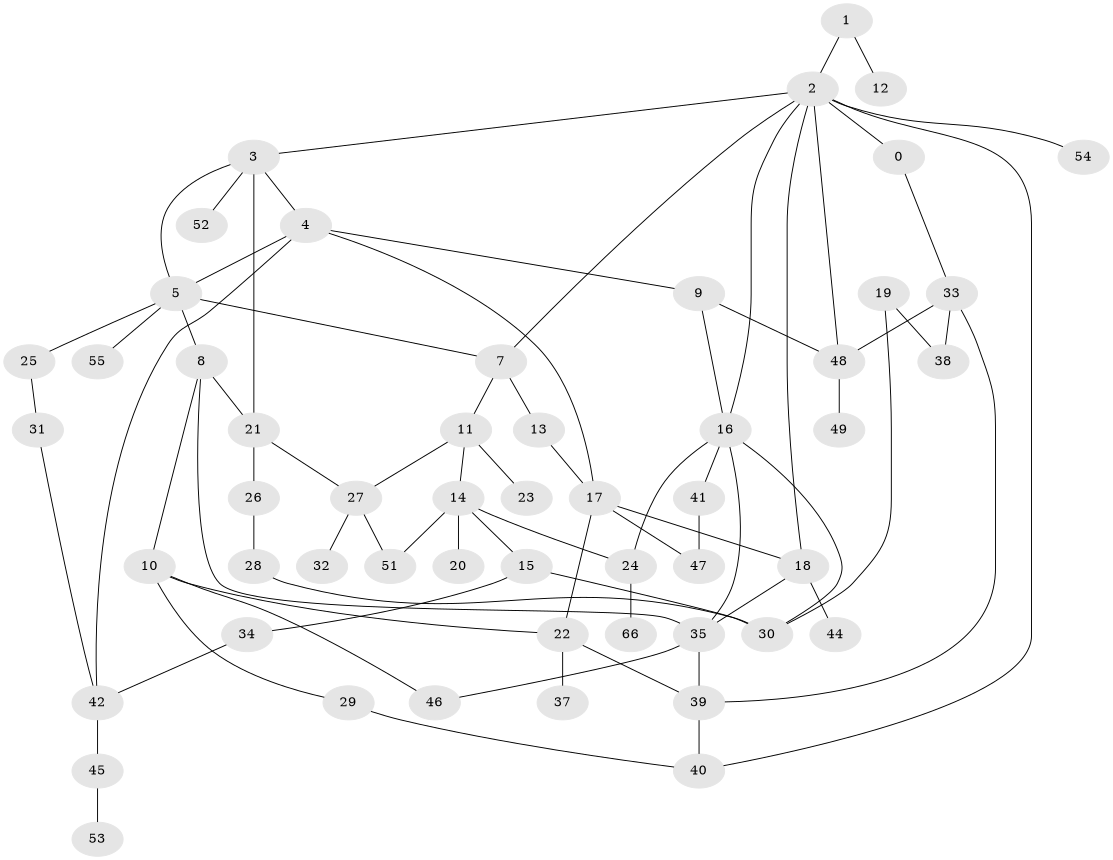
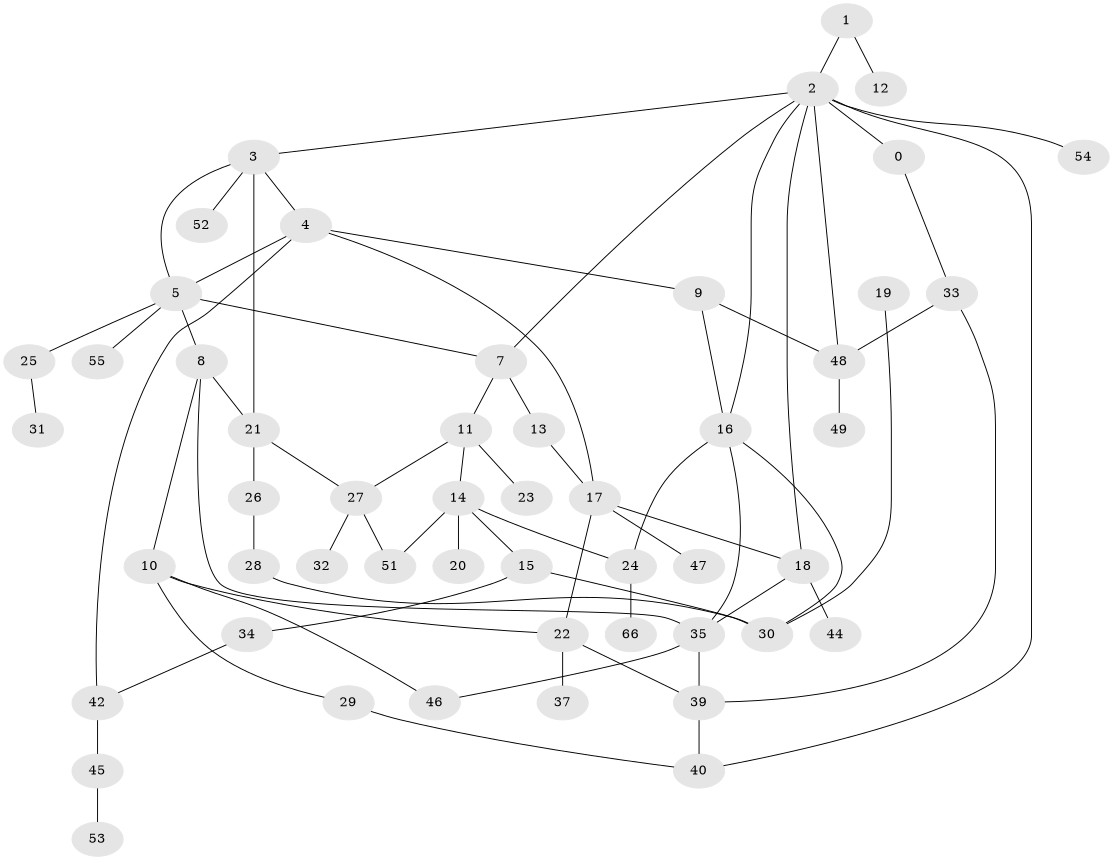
node "38": removed
node "41": removed
edge "31" -- "42": removed
